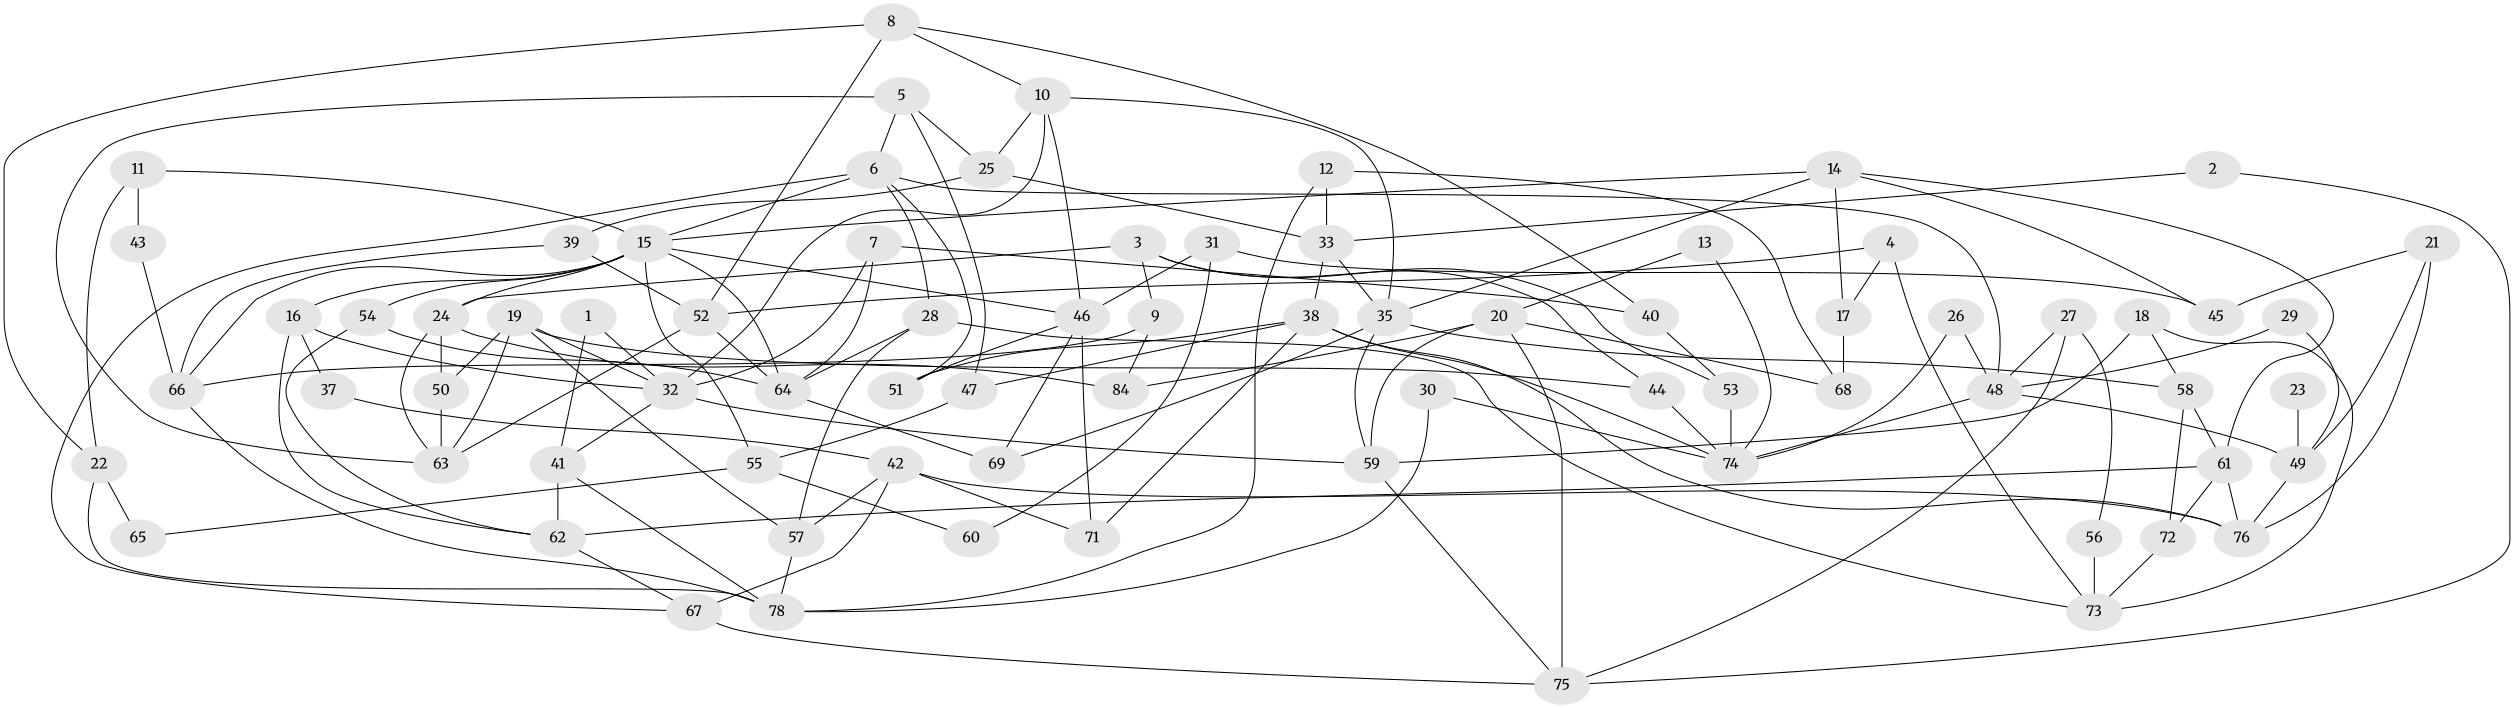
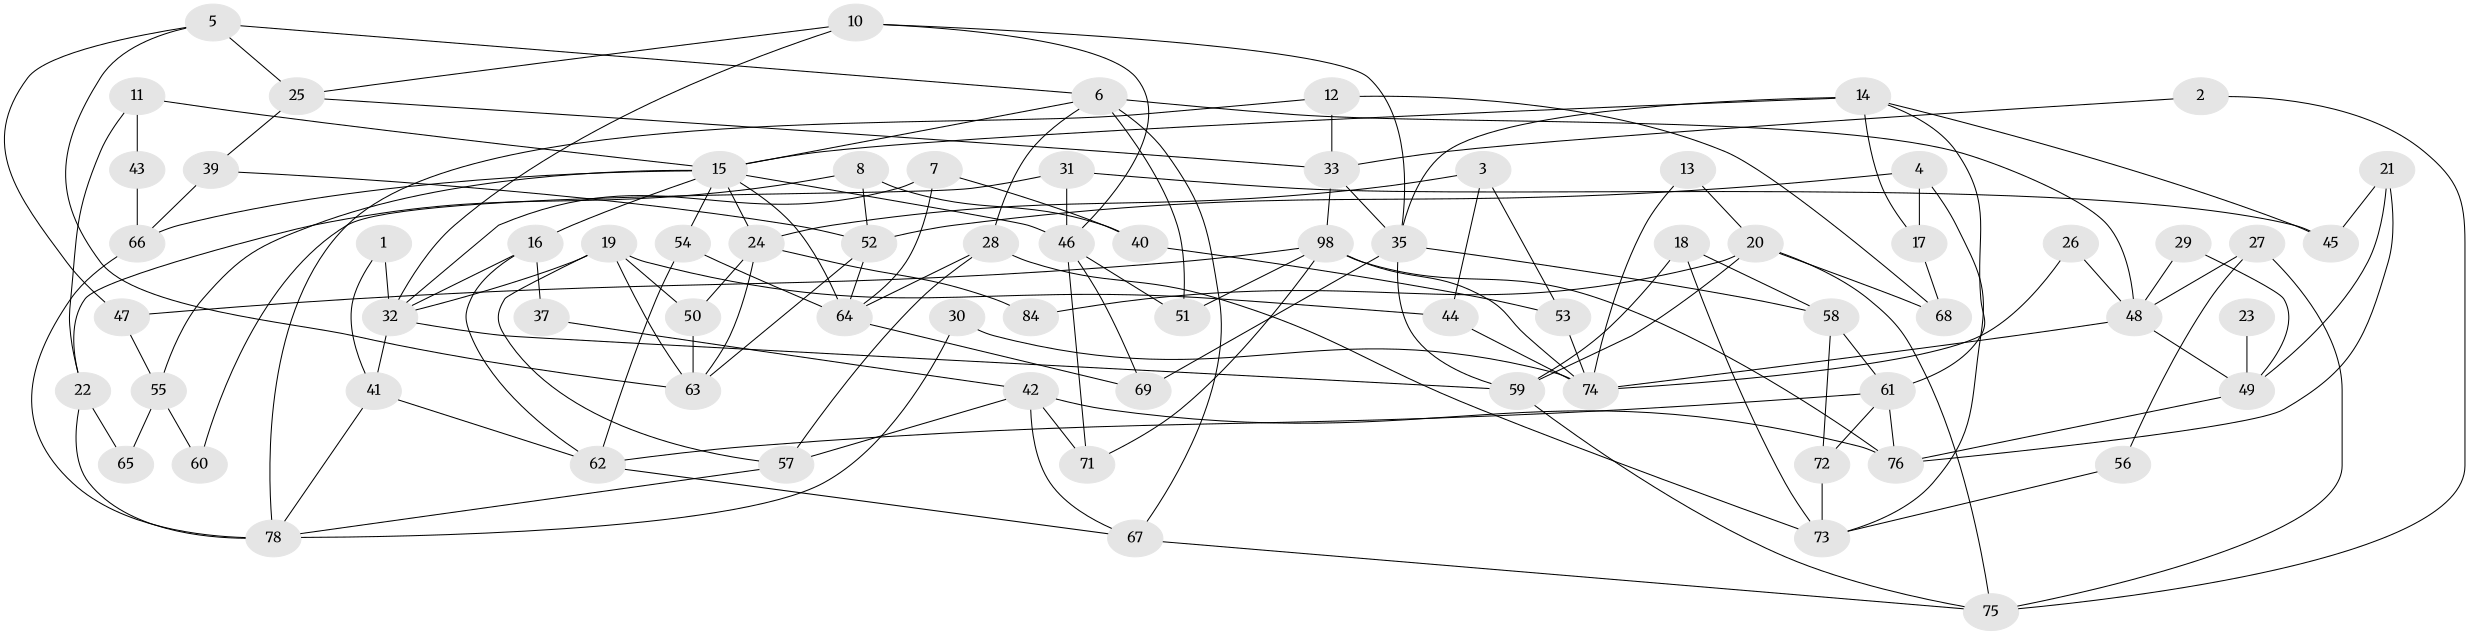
edge "8" -- "10": removed
node "9": removed
node "38": label "38" -> "98"
